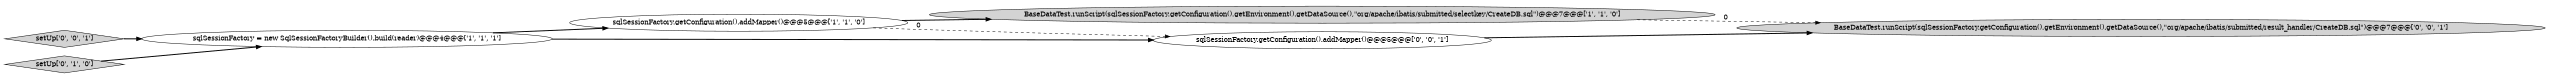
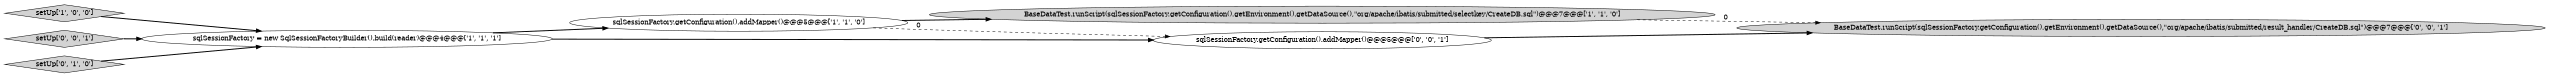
node "setUp['1', '0', '0']": added
